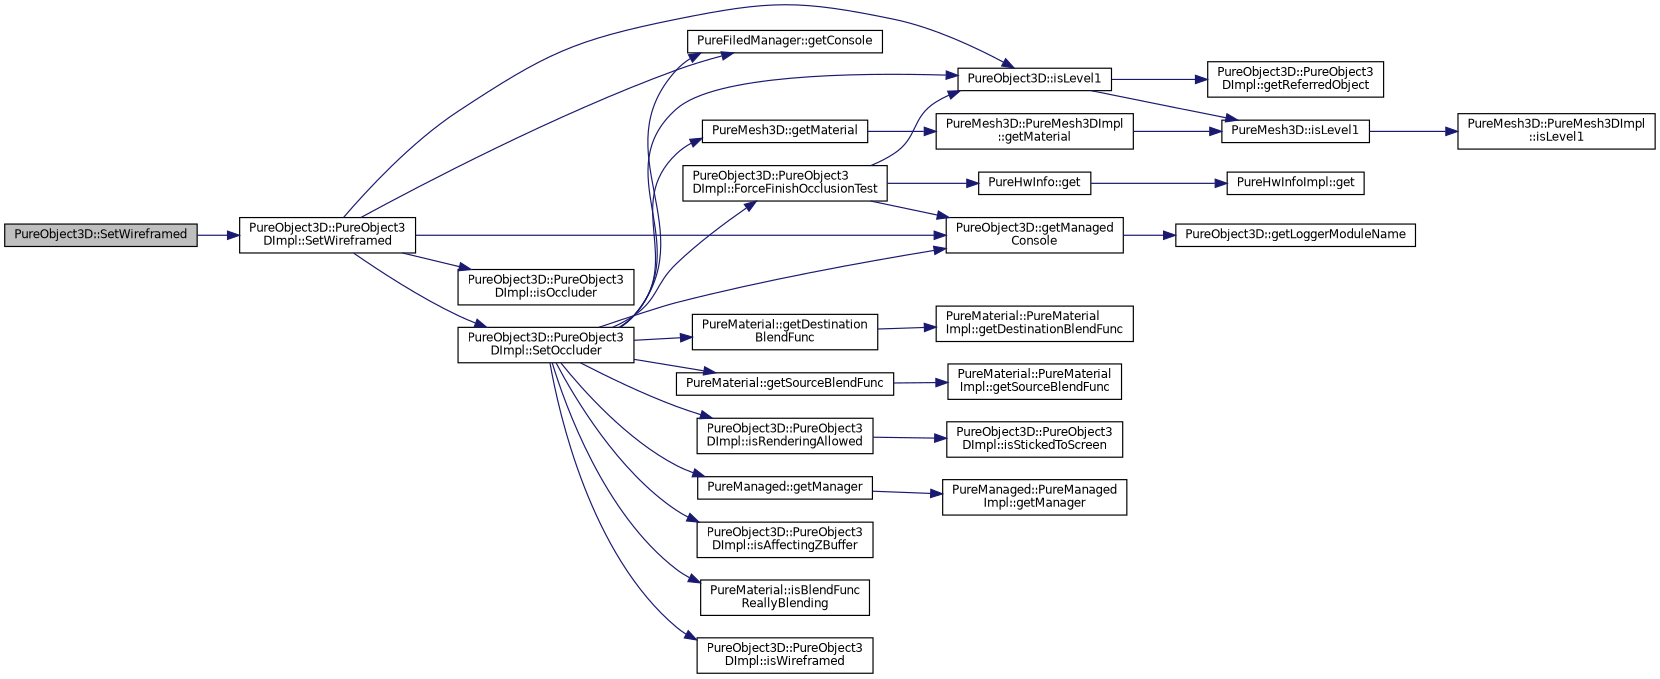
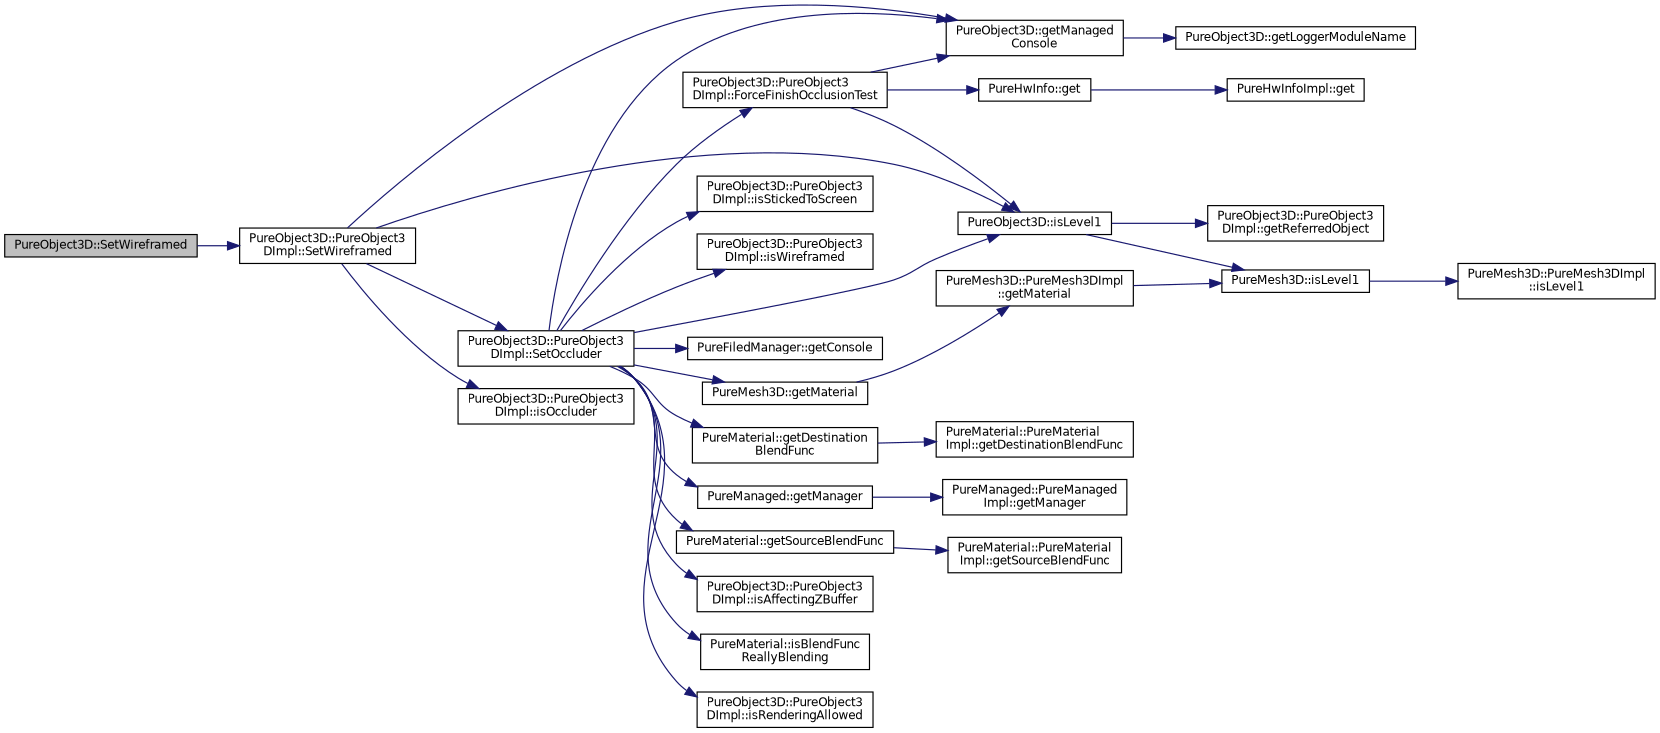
edge "PureObject3D::PureObject3 DImpl::SetWireframed" -> "PureFiledManager::getConsole": removed
edge "PureObject3D::PureObject3 DImpl::isRenderingAllowed" -> "PureObject3D::PureObject3 DImpl::isStickedToScreen": now "PureObject3D::PureObject3 DImpl::SetOccluder" -> "PureObject3D::PureObject3 DImpl::isStickedToScreen"
